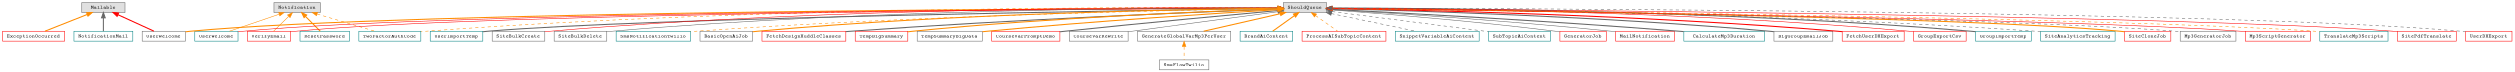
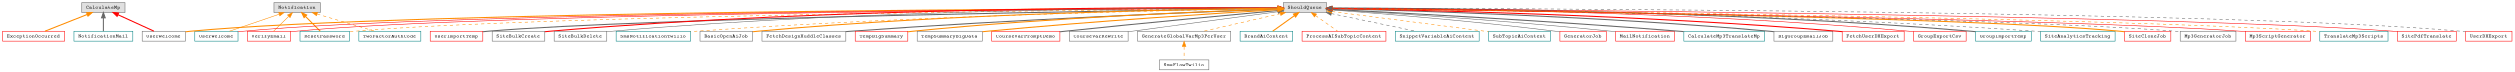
node "Mailable": label "Mailable" -> "CalculateMp"
edge "TwoFactorAuthCode" -> "ShouldQueue": now "ResetPassword" -> "ShouldQueue"
edge "SiteBulkCreate" -> "ShouldQueue": style solid -> bold
edge "GenerateGlobalVarMp3PerUser" -> "ShouldQueue": style bold -> dashed
edge "SubTopicAiContent" -> "ShouldQueue": color gray40 -> darkorange
node "UserImportTemp": color teal -> red
node "FetchDesignHuddleClasses": color red -> gray40
node "CalculateMp3Duration": label "CalculateMp3Duration" -> "CalculateMp3TranslateMp"
